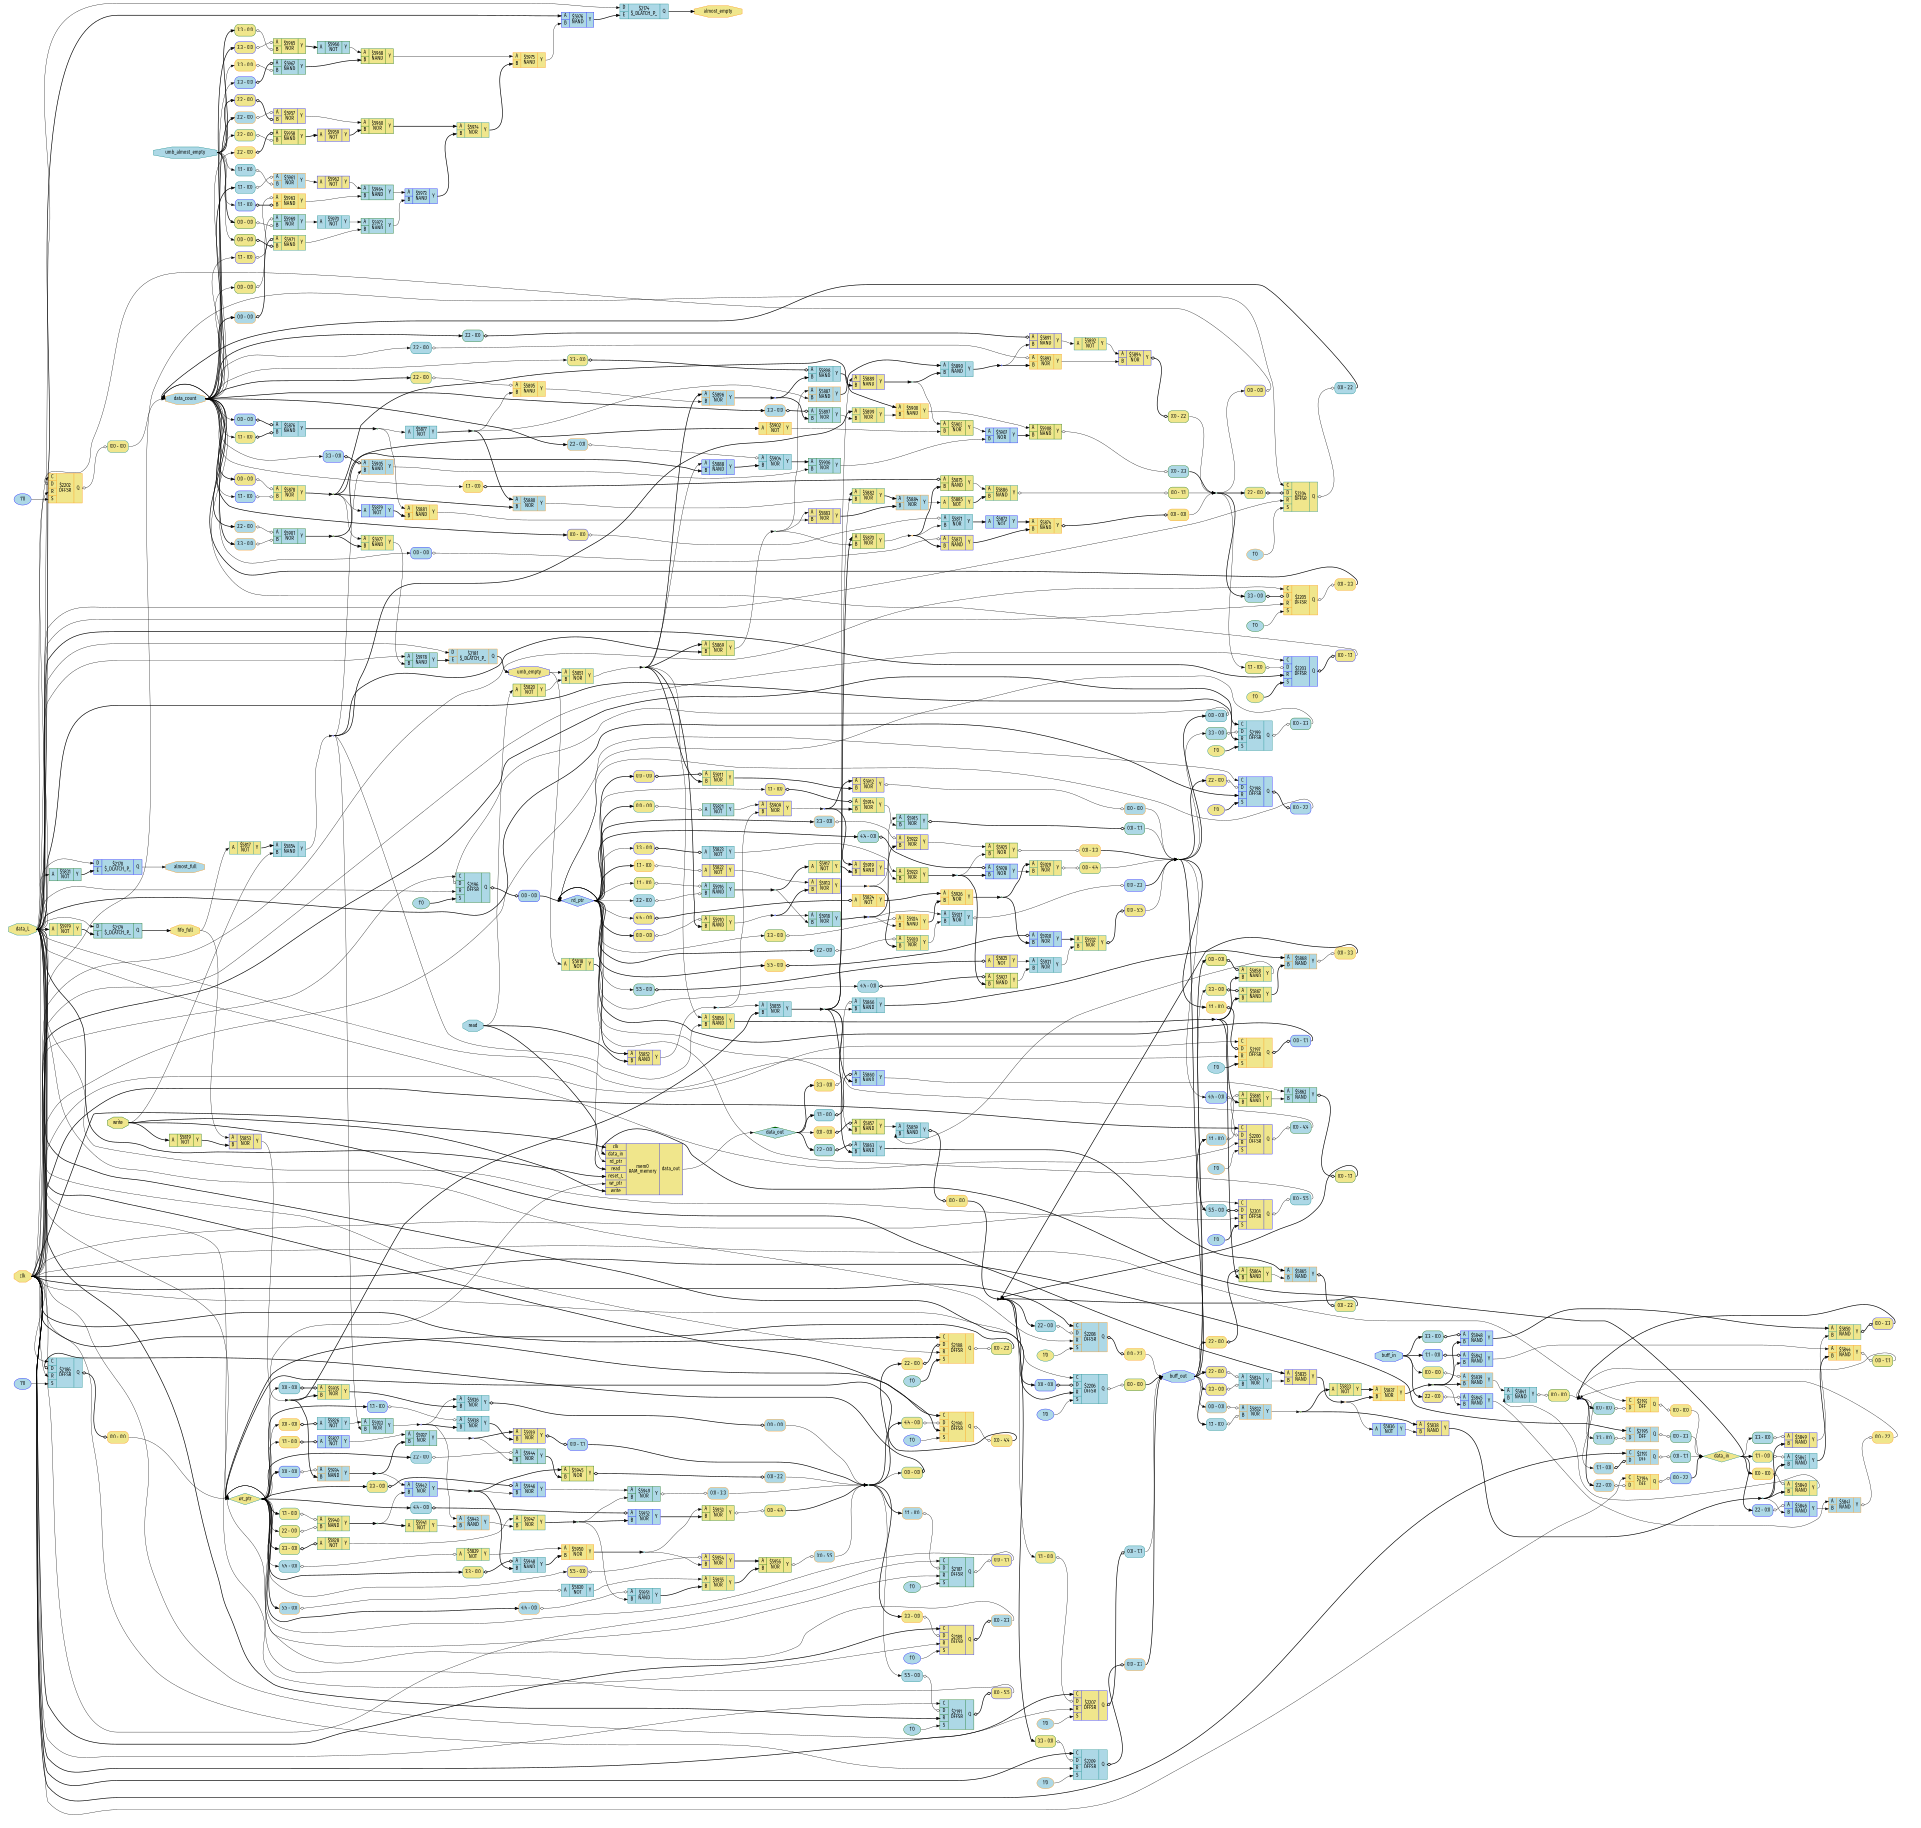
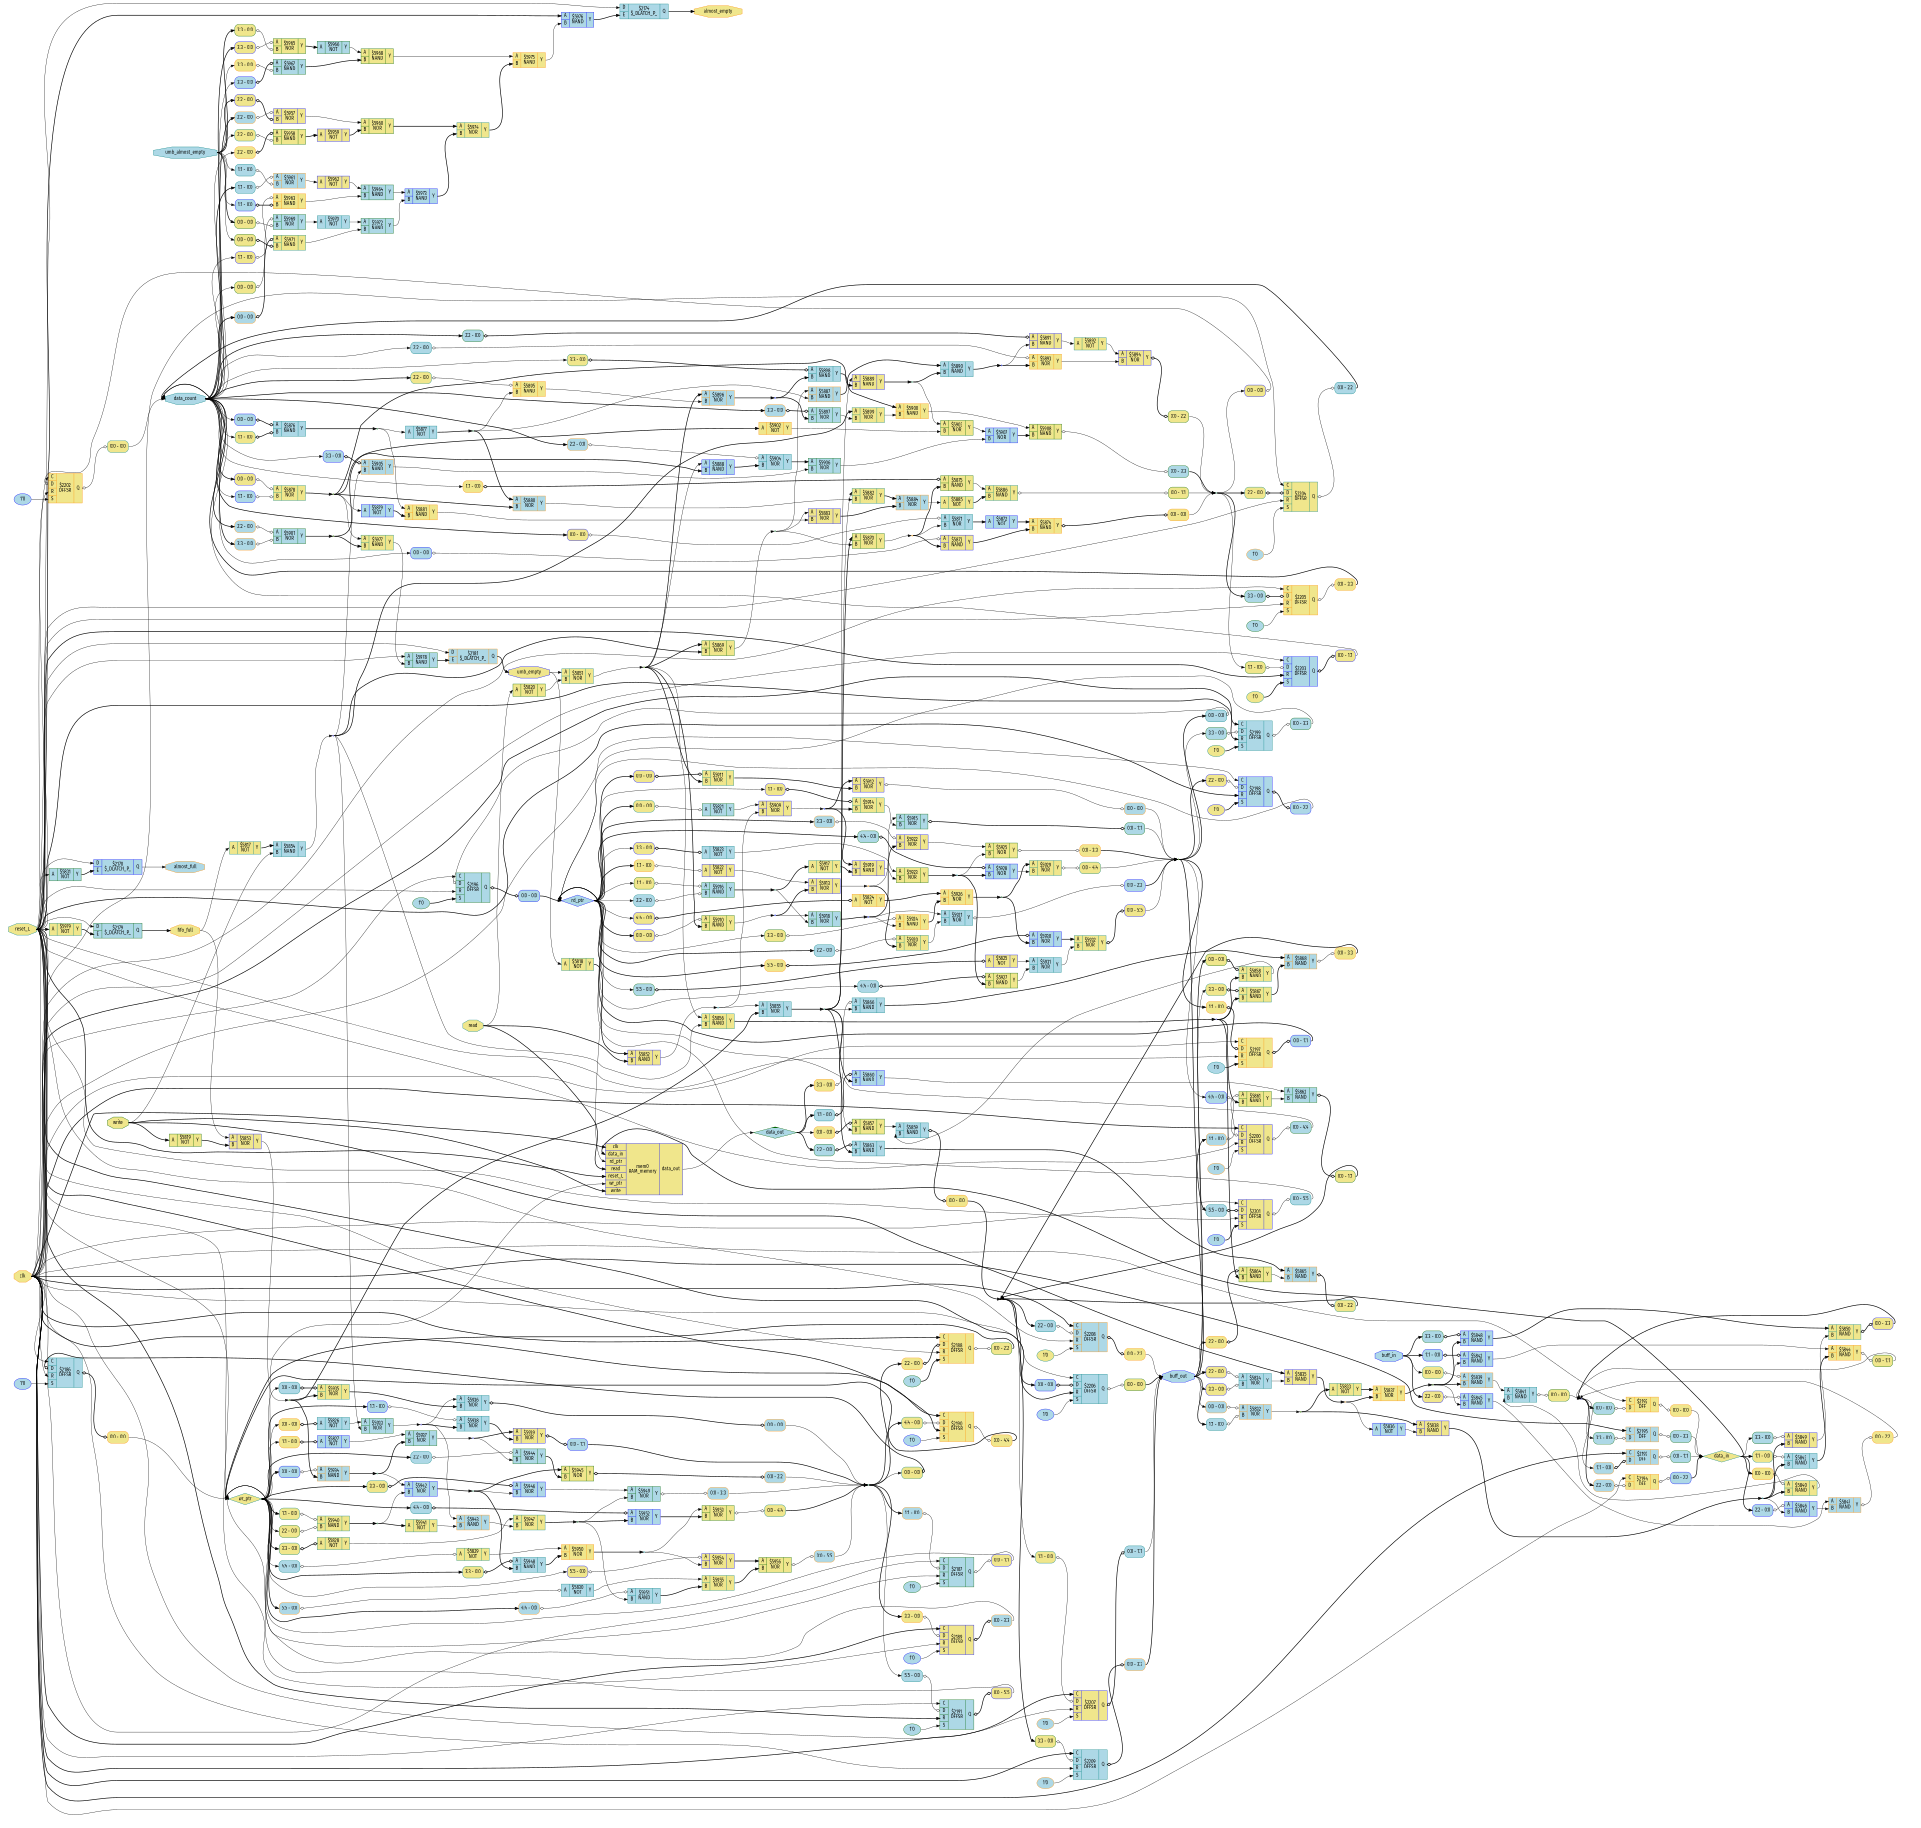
node "data_count": color darkorange -> teal
node "data_L": label "data_L" -> "reset_L"
node "read": fillcolor lightblue -> khaki
